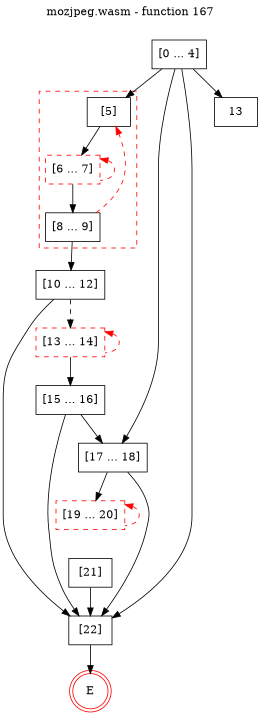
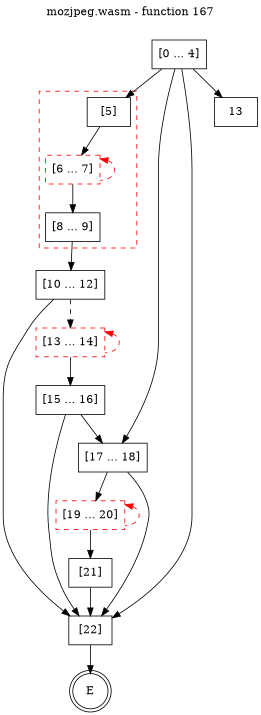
edge "[8 ... 9]" -> "[5]": removed
edge "[19 ... 20]" -> "[21]": added
node "E": color red -> black
